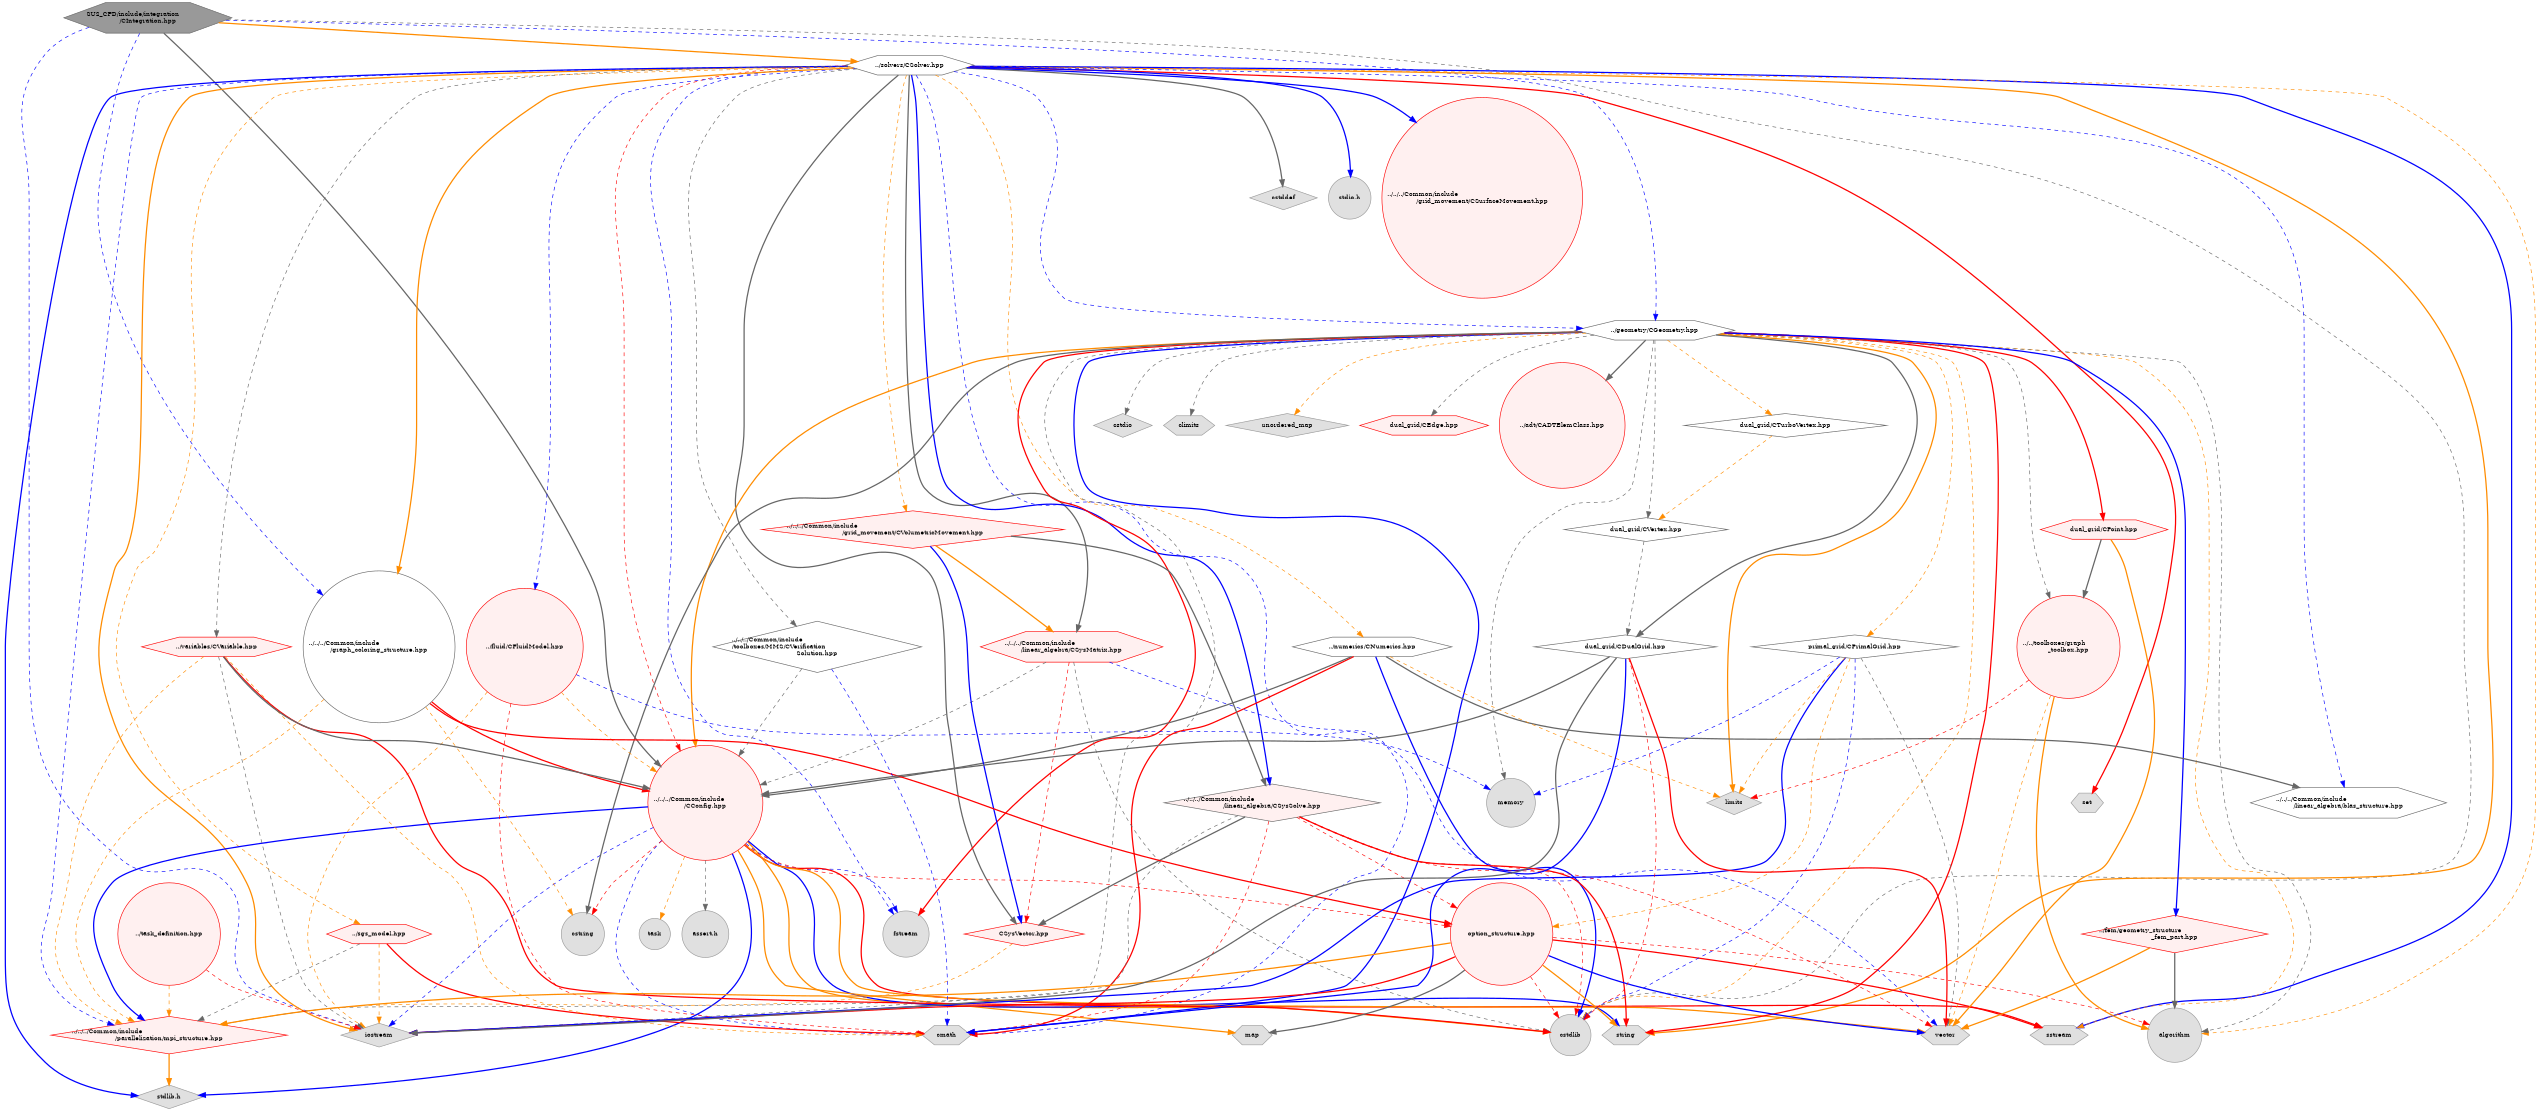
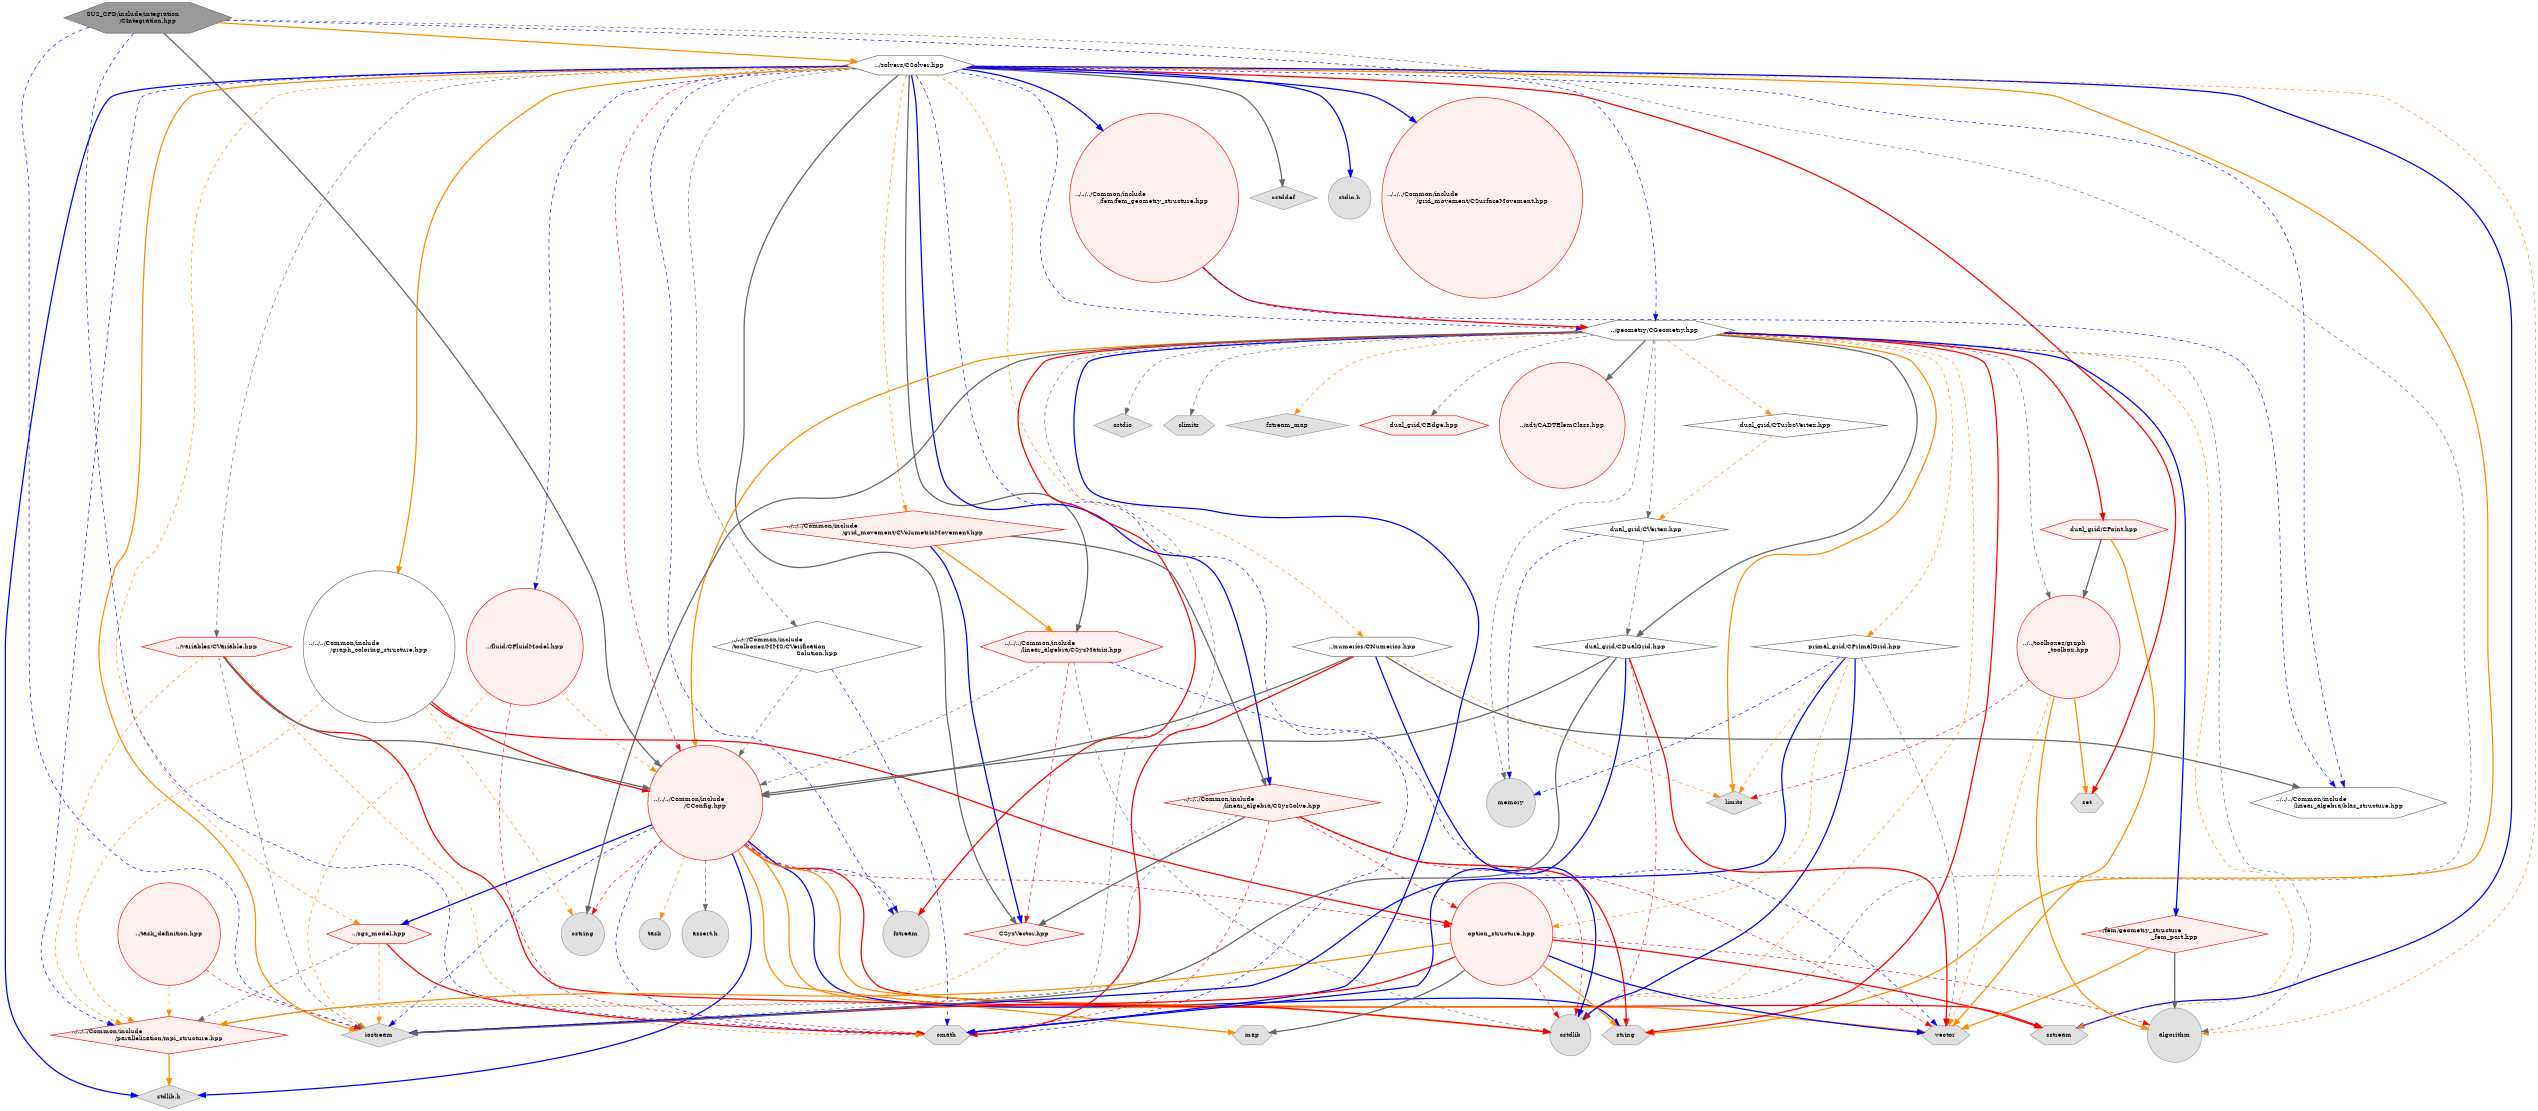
node "../../../Common/include /fem/fem_geometry_structure.hpp": added
edge "SU2_CFD/include/integration /CIntegration.hpp" -> "../../../Common/include /graph_coloring_structure.hpp": now "SU2_CFD/include/integration /CIntegration.hpp" -> "cmath"
node "unordered_map": label "unordered_map" -> "fstream_map"
edge "../fluid/CFluidModel.hpp" -> "memory": now "dual_grid/CVertex.hpp" -> "memory"
edge "../../toolboxes/graph _toolbox.hpp" -> "set": added
node "../../../Common/include /linear_algebra/CSysSolve.hpp": color grey40 -> red
edge "../../../Common/include /CConfig.hpp" -> "../../../Common/include /parallelization/mpi_structure.hpp": now "../../../Common/include /CConfig.hpp" -> "../sgs_model.hpp"
edge "primal_grid/CPrimalGrid.hpp" -> "cstdlib": style dashed -> bold
